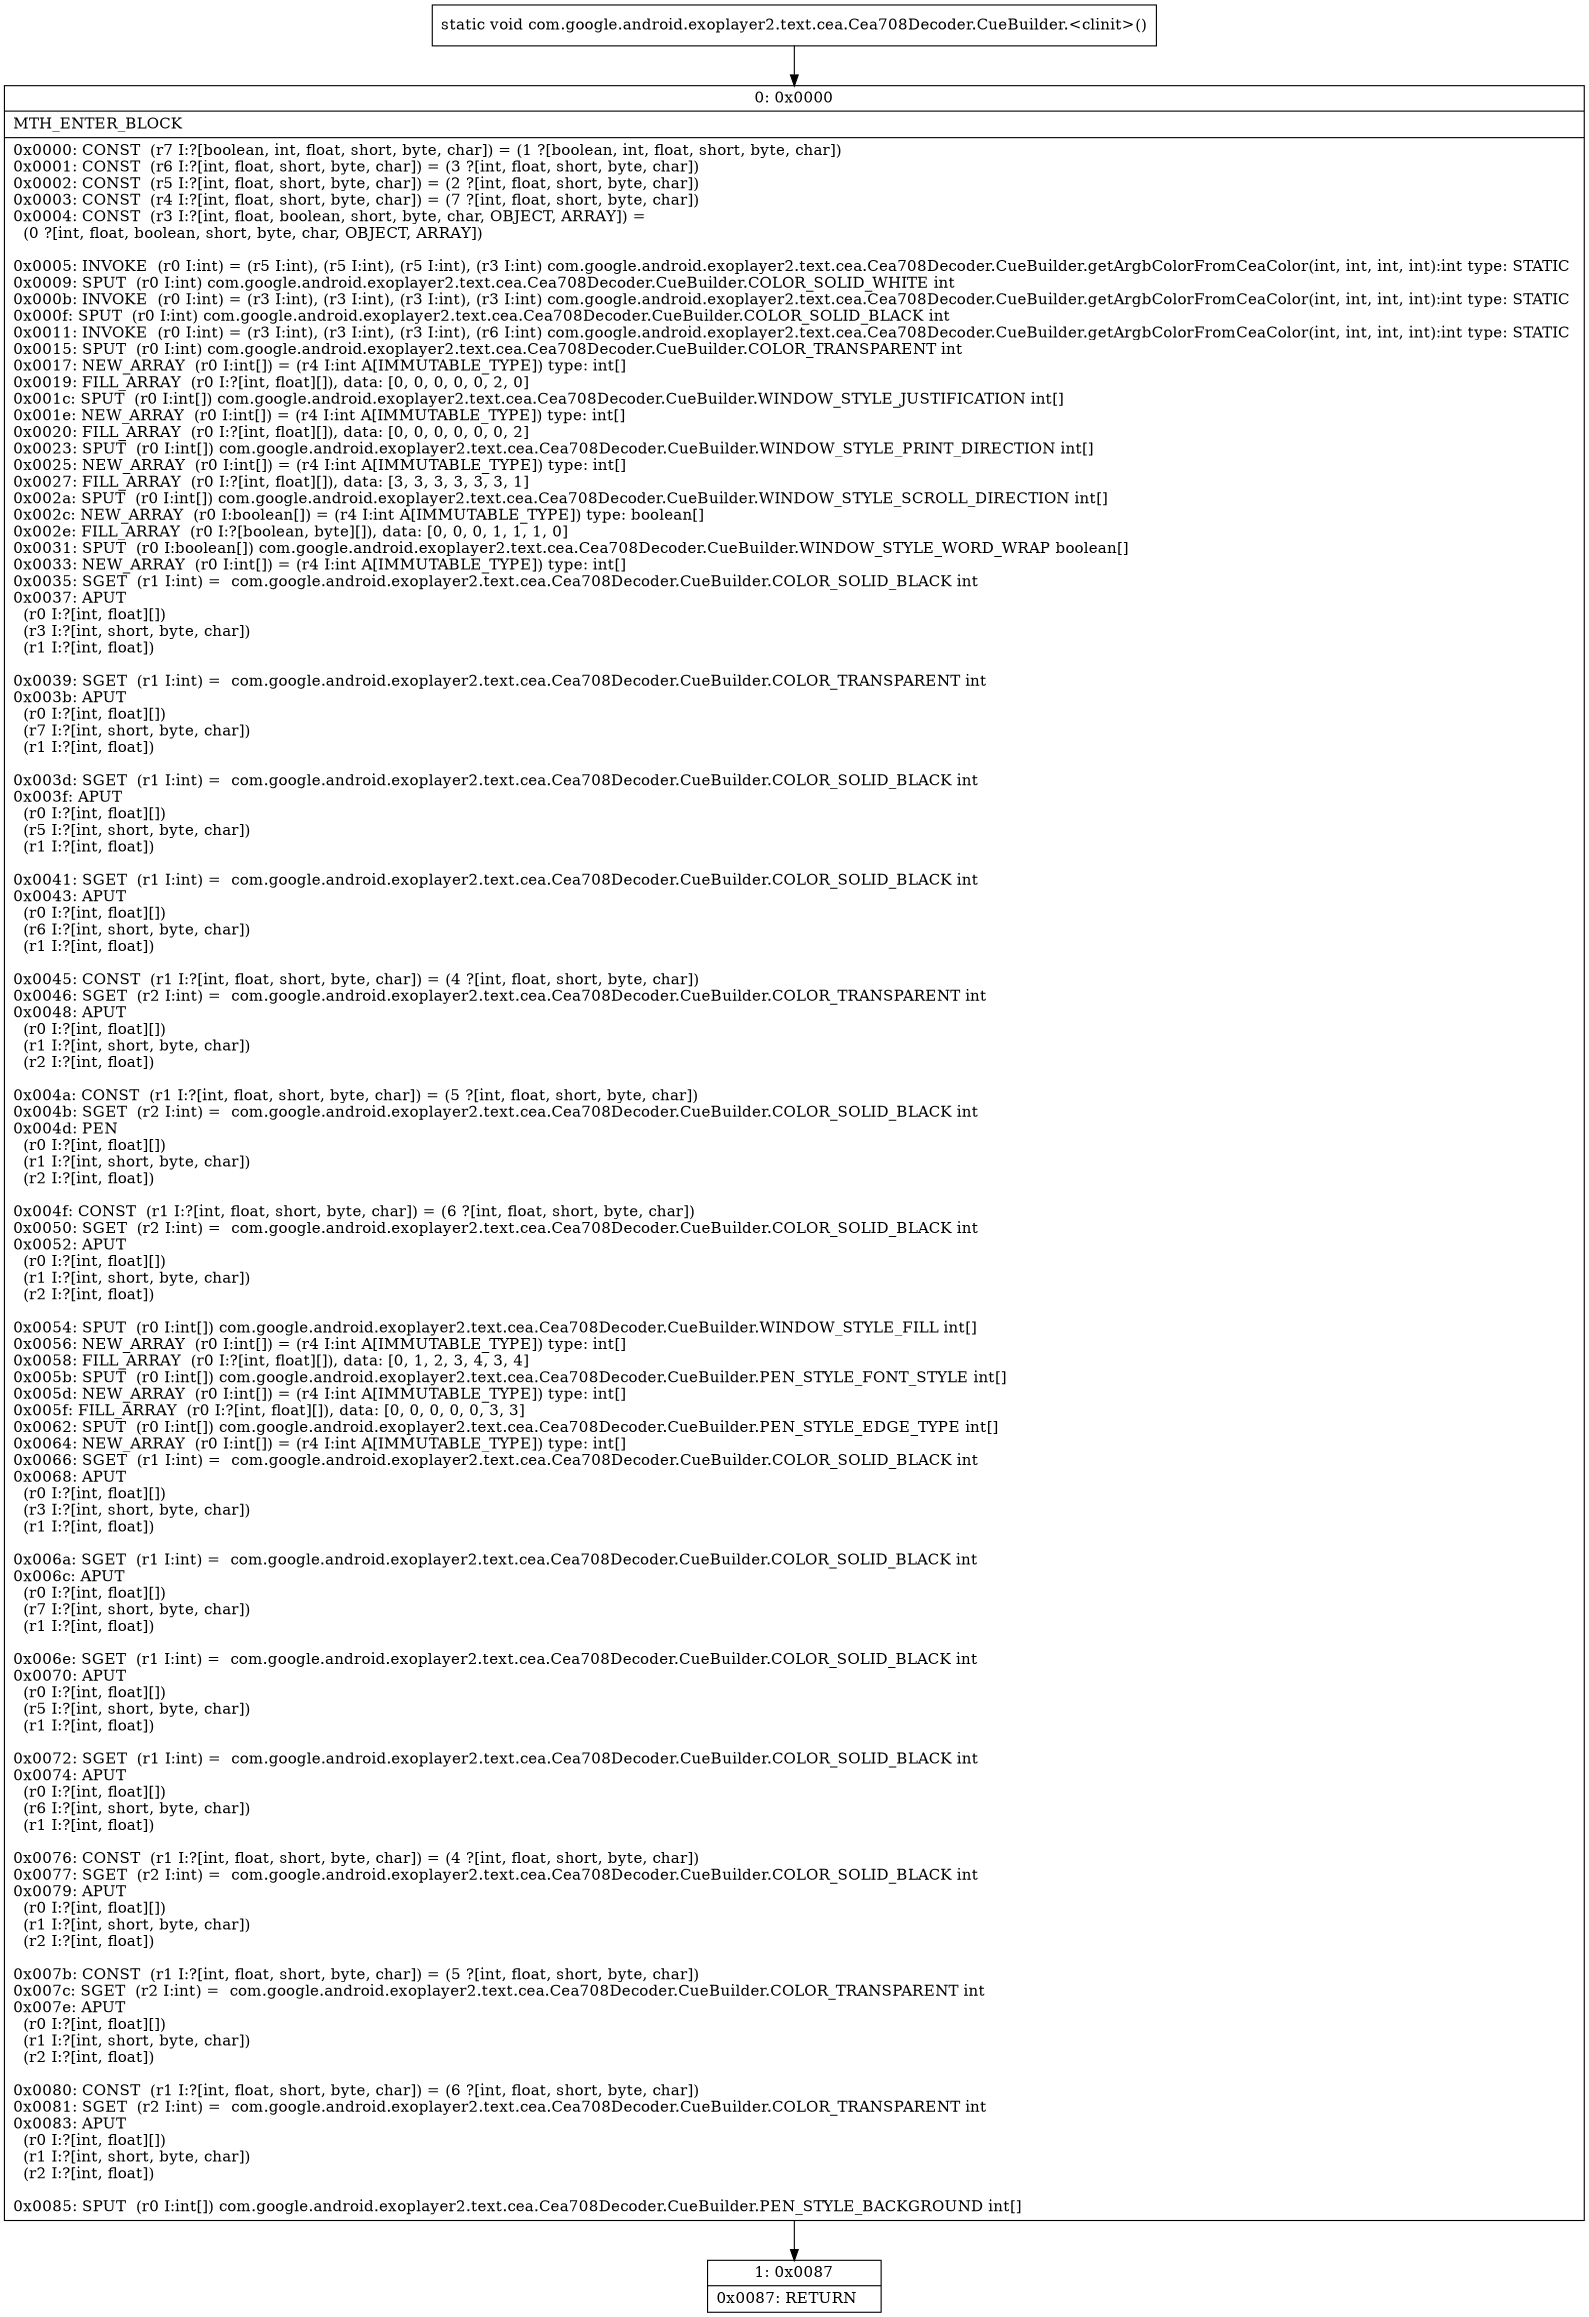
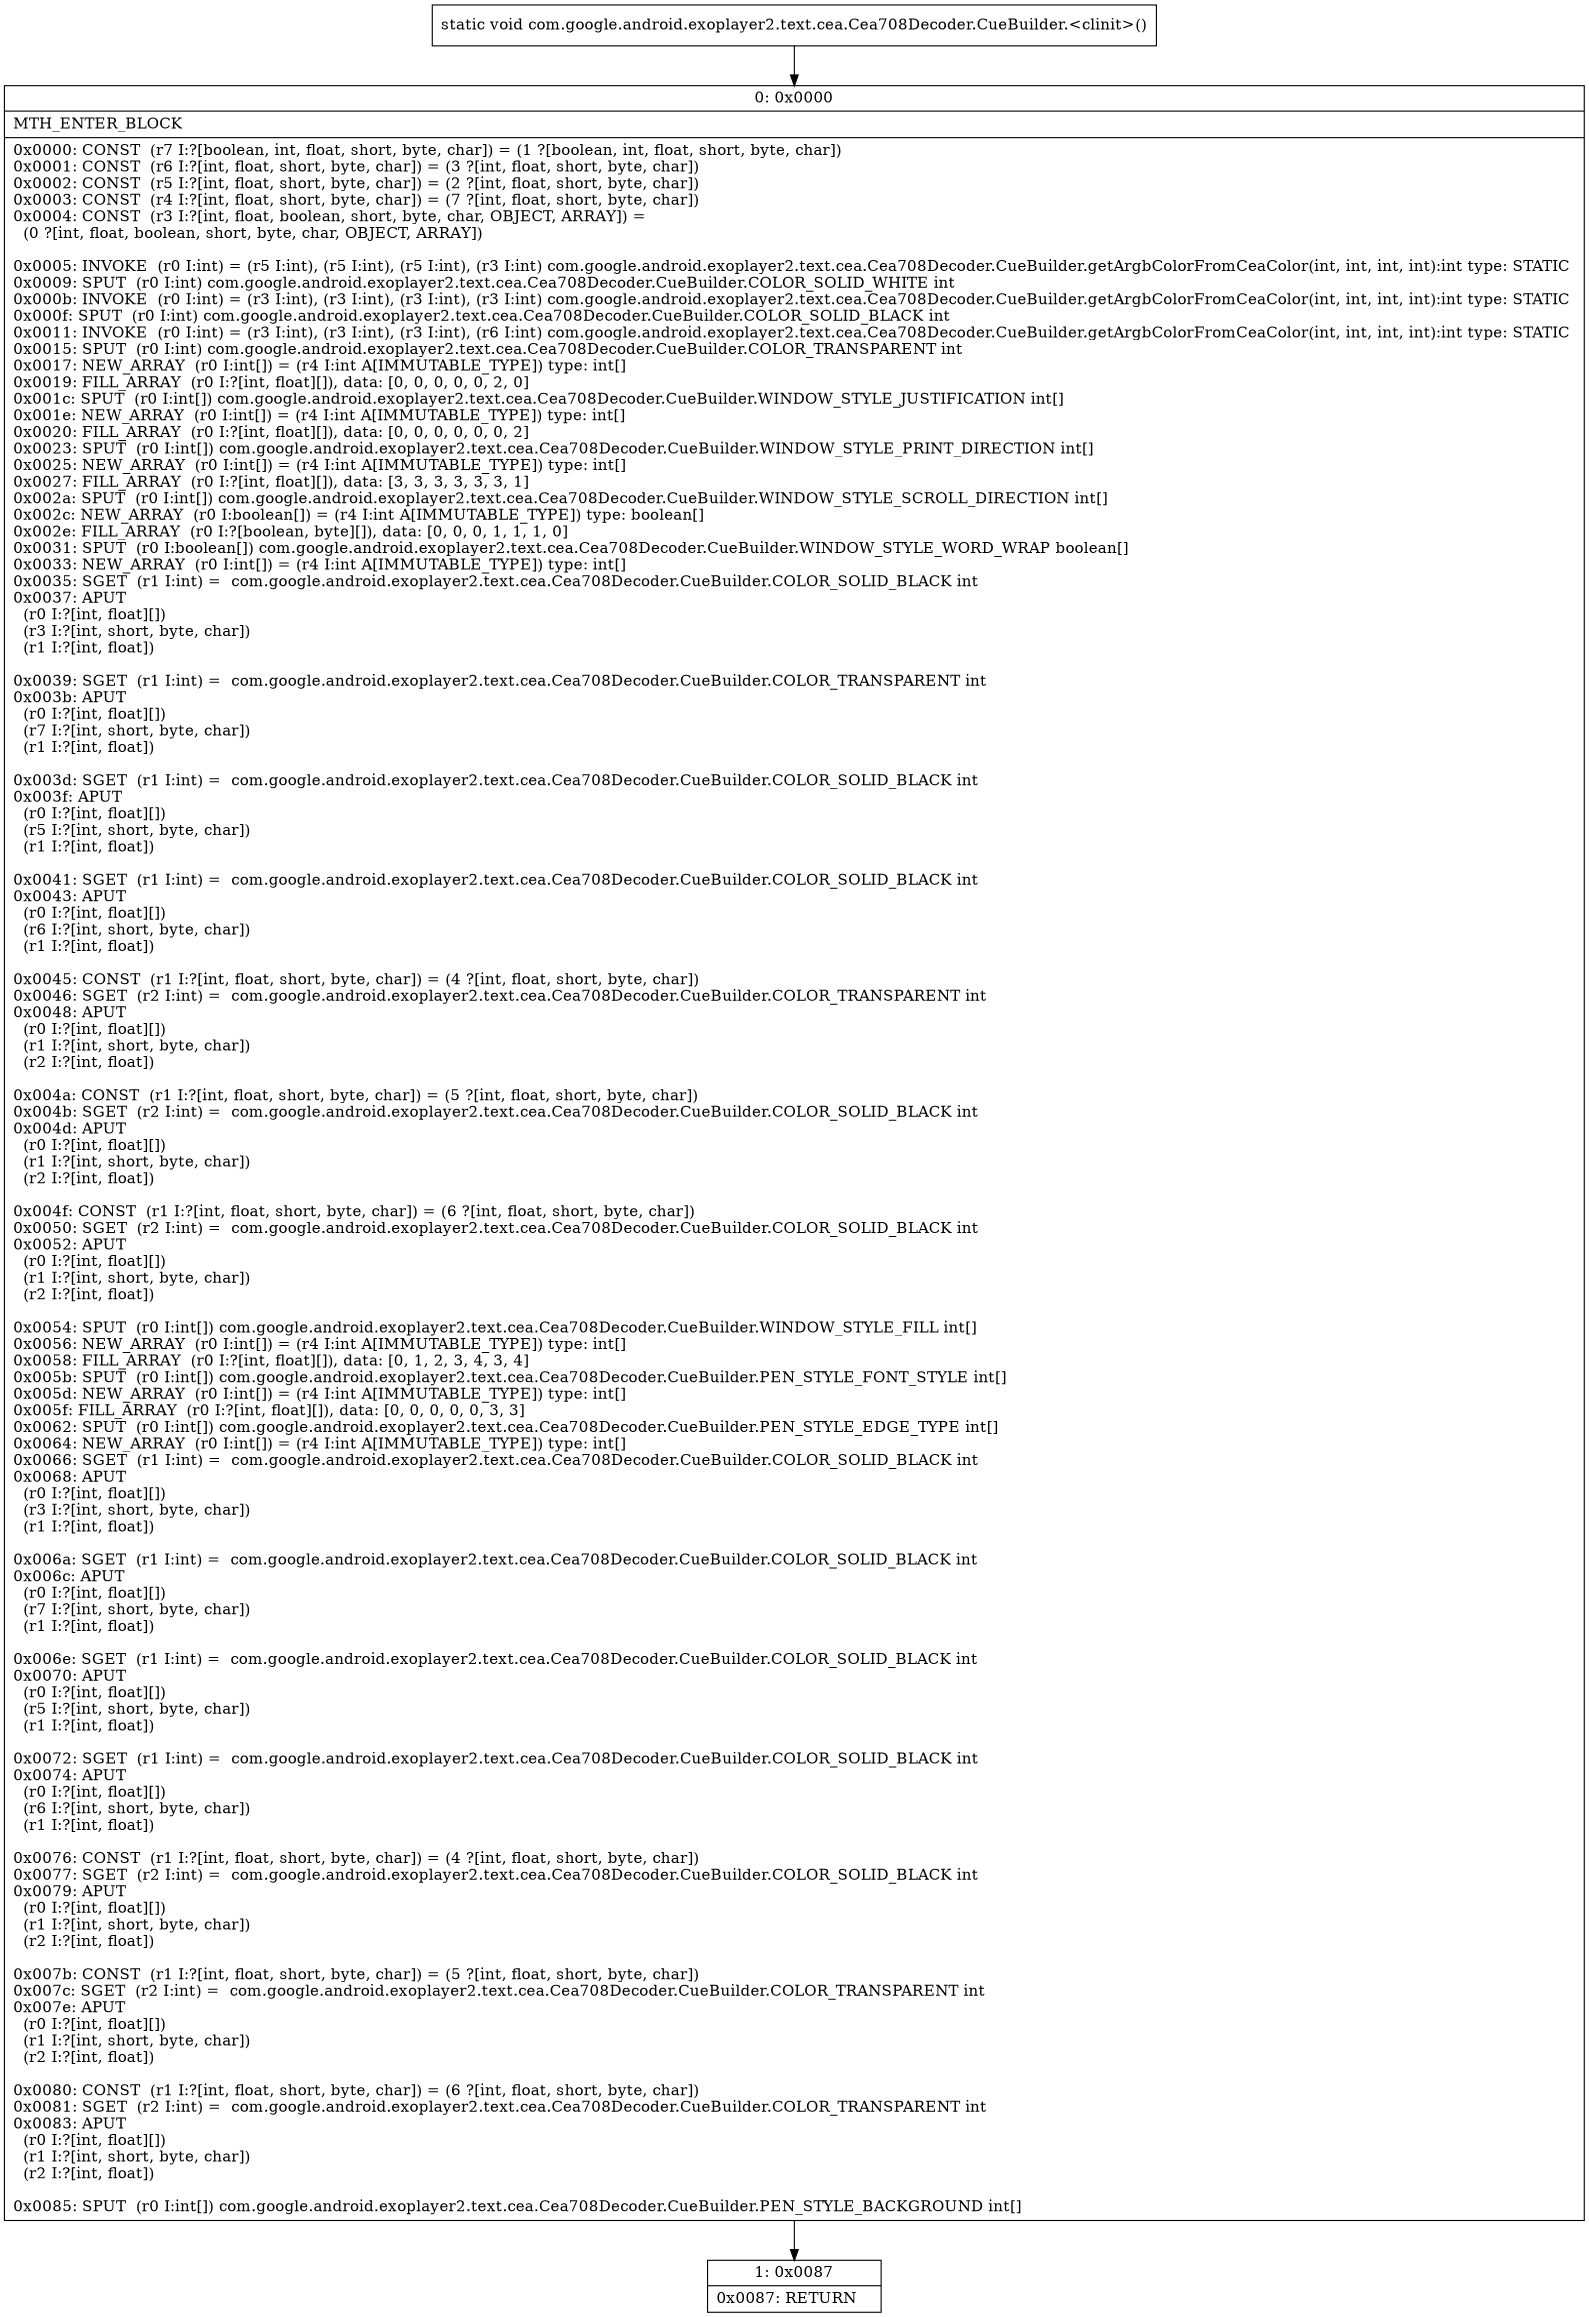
node "0: 0x0000": text "0x004d: PEN" -> "0x004d: APUT"
